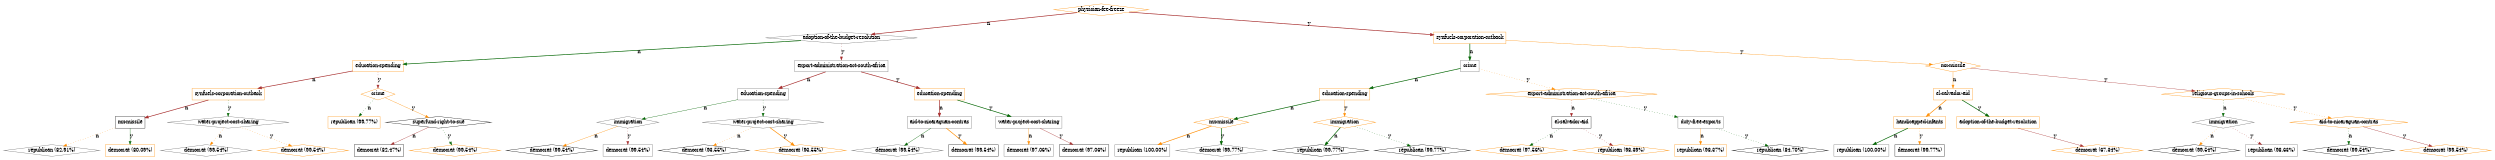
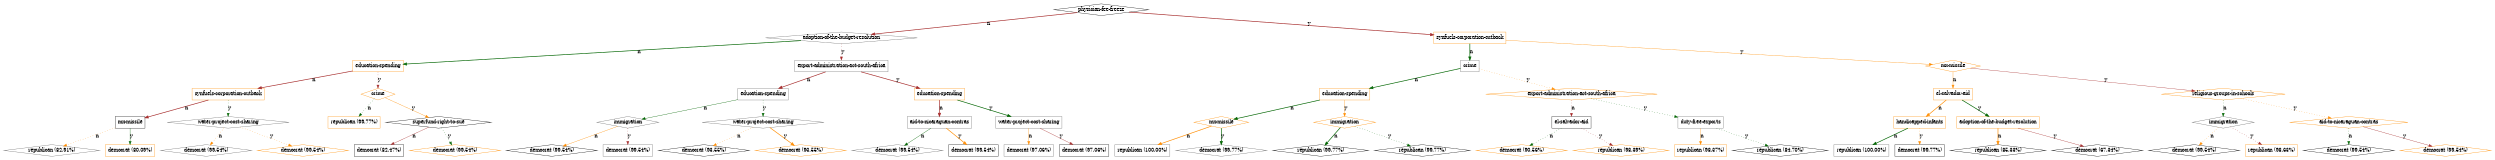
node "physician-fee-freeze": color darkorange -> black
node "democrat (97.56%)": label "democrat (97.56%)" -> "democrat (90.56%)"
node "republican (85.33%)": added
node "democrat (67.34%)": color darkorange -> black
node "republican (98.63%)": color gray40 -> darkorange
